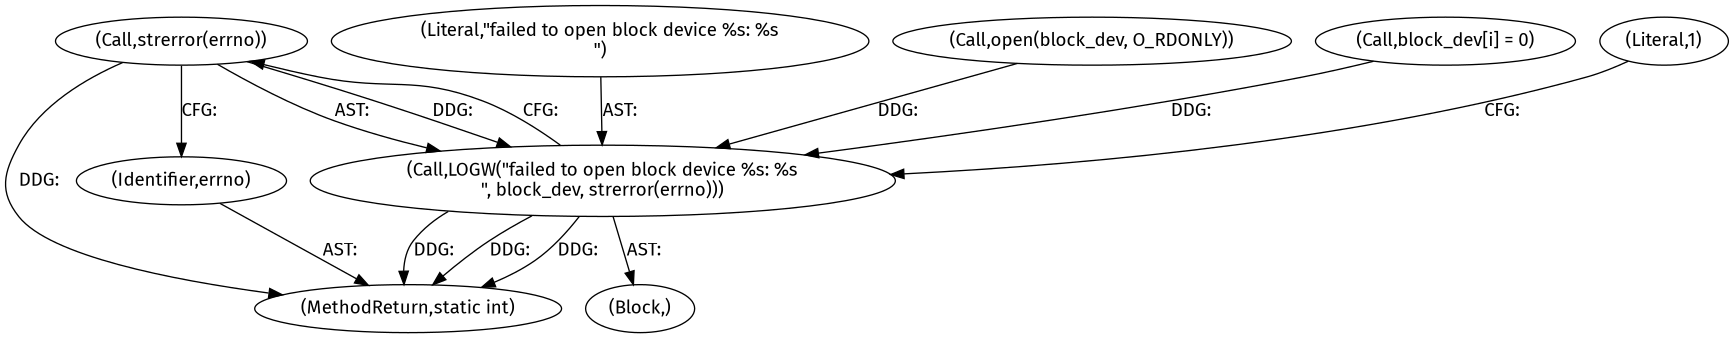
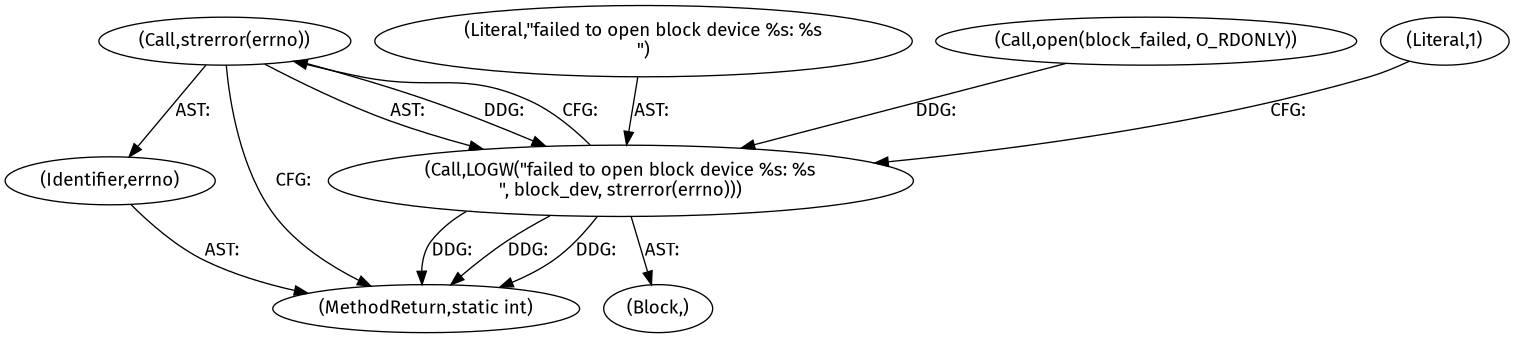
node "(Call,open(block_dev, O_RDONLY))": label "(Call,open(block_dev, O_RDONLY))" -> "(Call,open(block_failed, O_RDONLY))"
node "(Call,block_dev[i] = 0)": removed
edge "(Call,strerror(errno))" -> "(Identifier,errno)": label "CFG: " -> "AST: "
edge "(Call,strerror(errno))" -> "(MethodReturn,static int)": label "DDG: " -> "CFG: "
